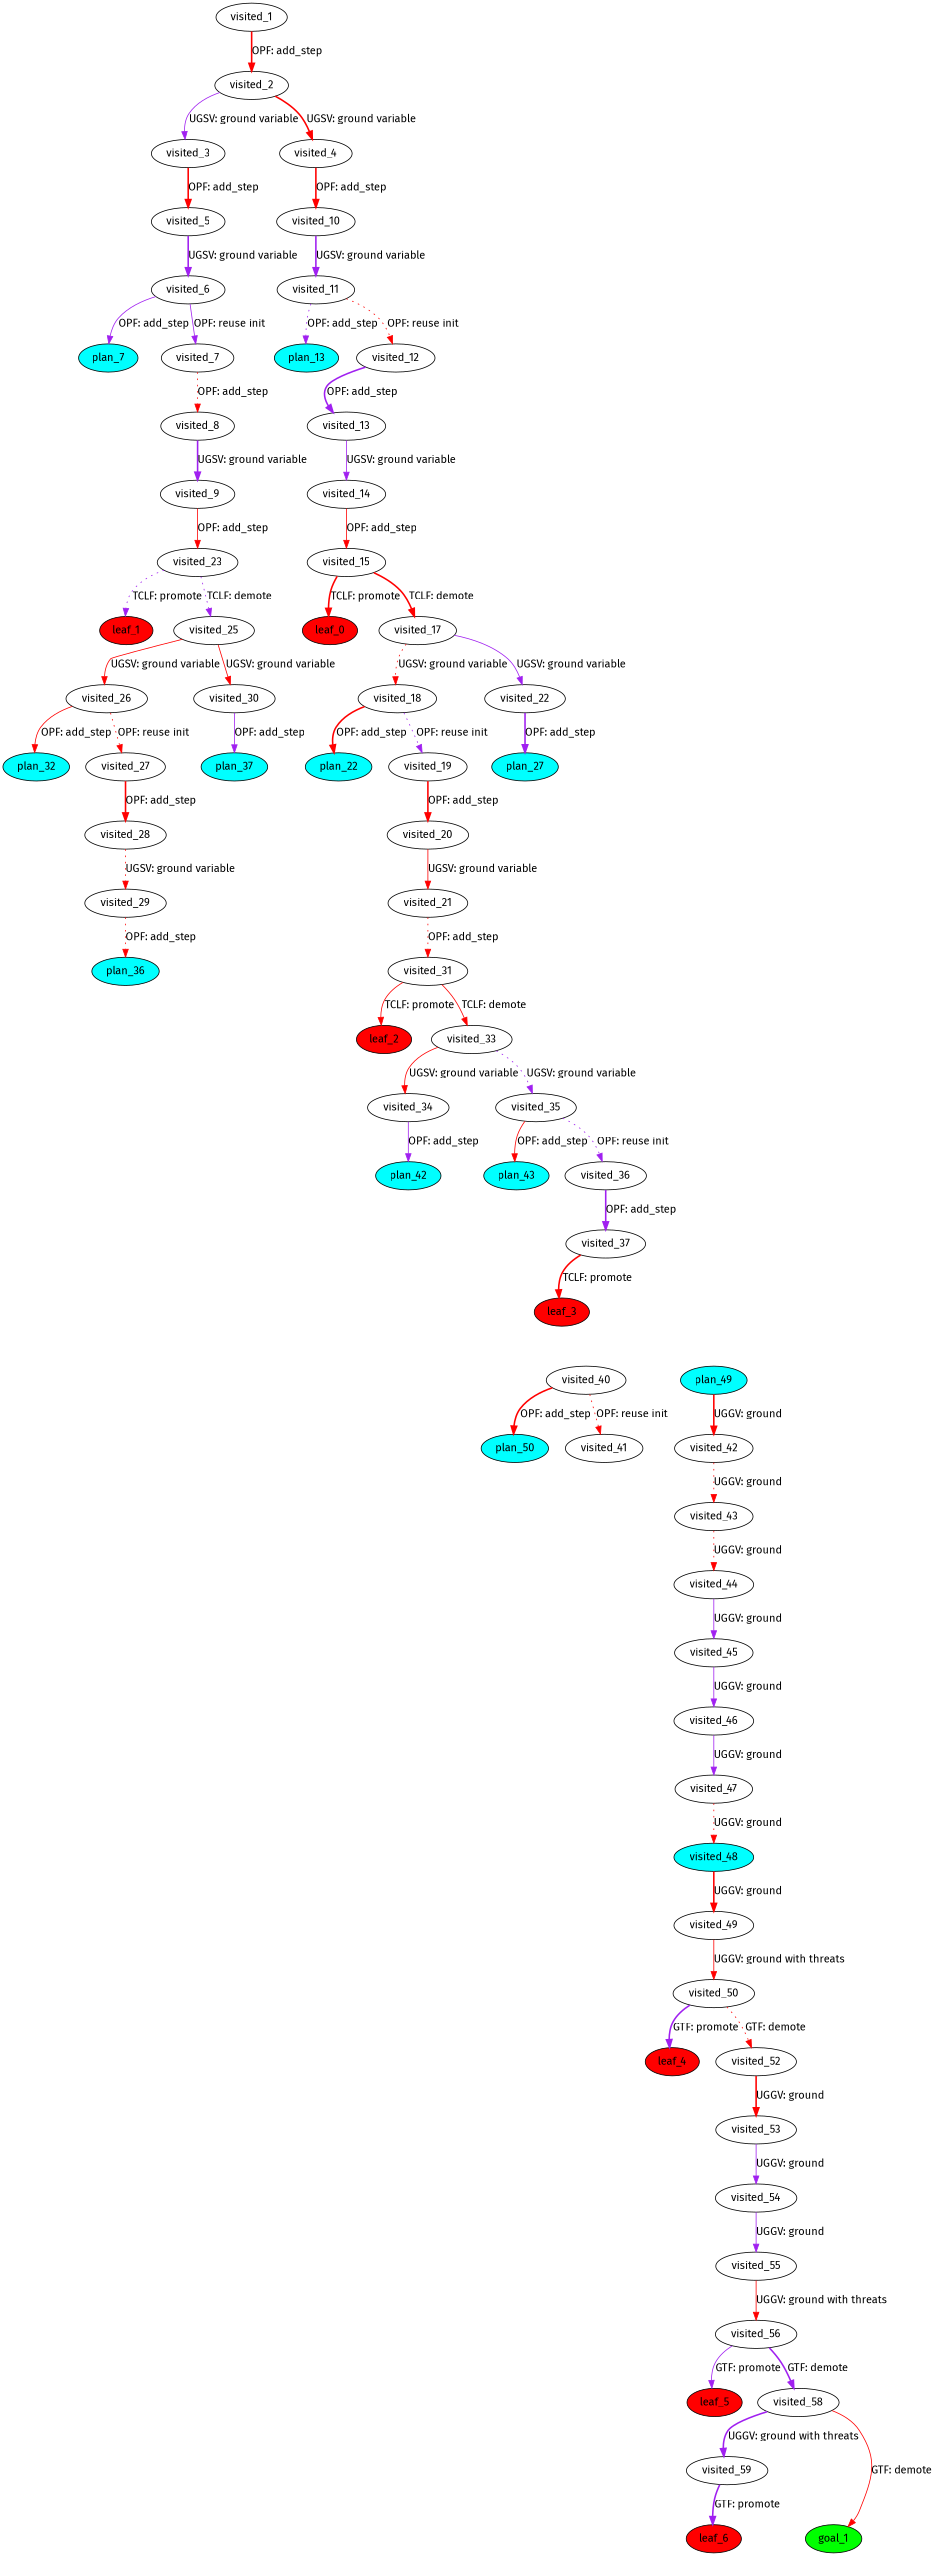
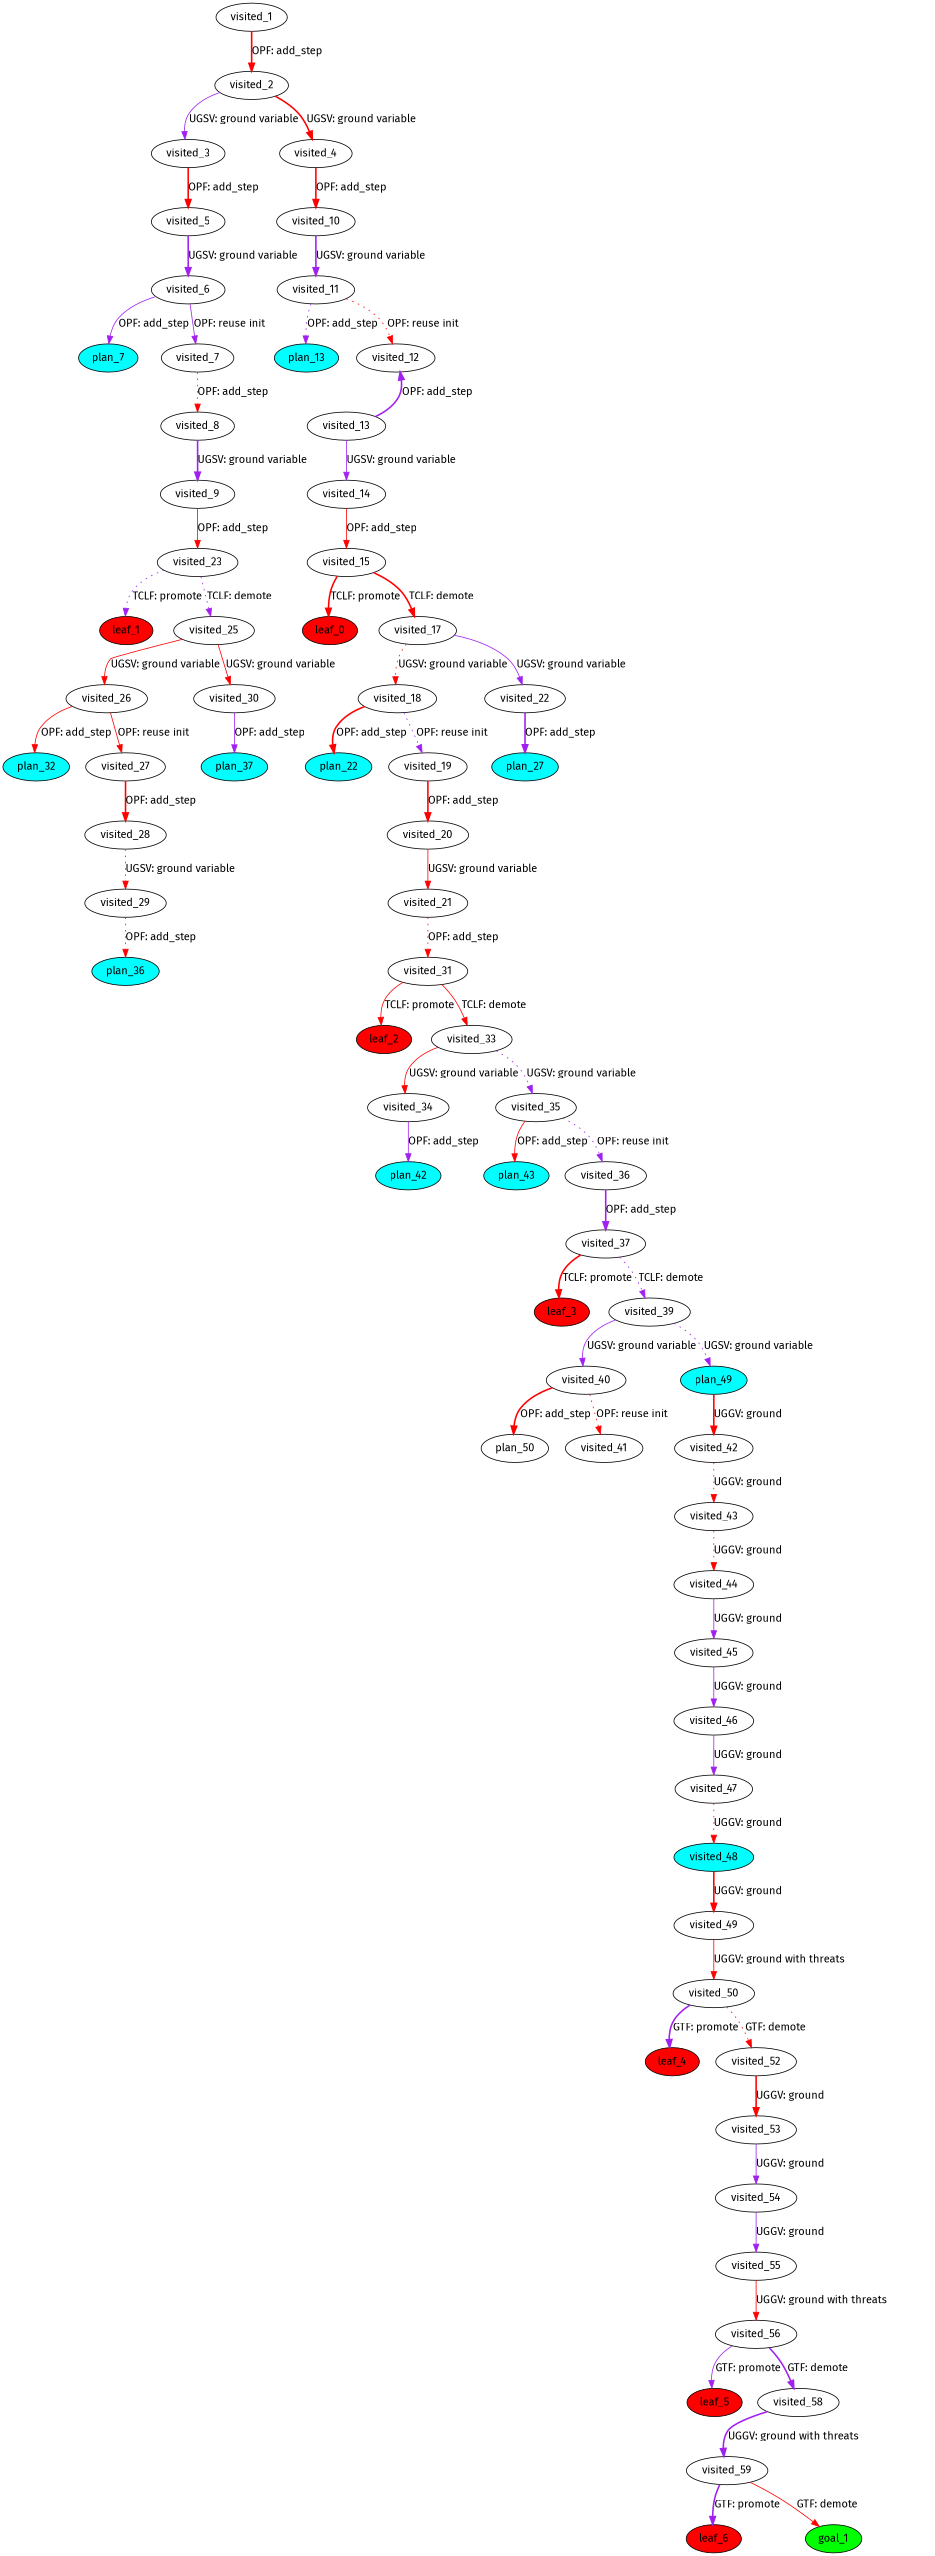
edge "visited_12" -> "visited_13": reversed
edge "visited_26" -> "visited_27": style dotted -> solid
node "visited_39": added
node "plan_50": fillcolor cyan -> white
edge "visited_58" -> "goal_1": now "visited_59" -> "goal_1"
